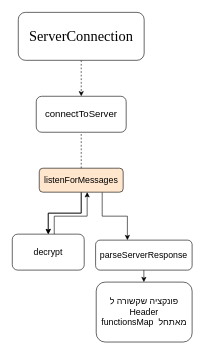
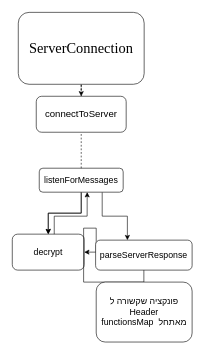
node "ServerConnection": size 126x48 -> 126x72
node "listenForMessages": fillcolor #ffe6cc -> #ffffff
edge "parseServerResponse" -> "פונקציה שקשורה ל Header functionsMap מאתחל": now "parseServerResponse" -> "decrypt"
